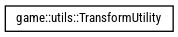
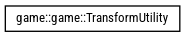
node "game::utils::TransformUtility": label "game::utils::TransformUtility" -> "game::game::TransformUtility"
